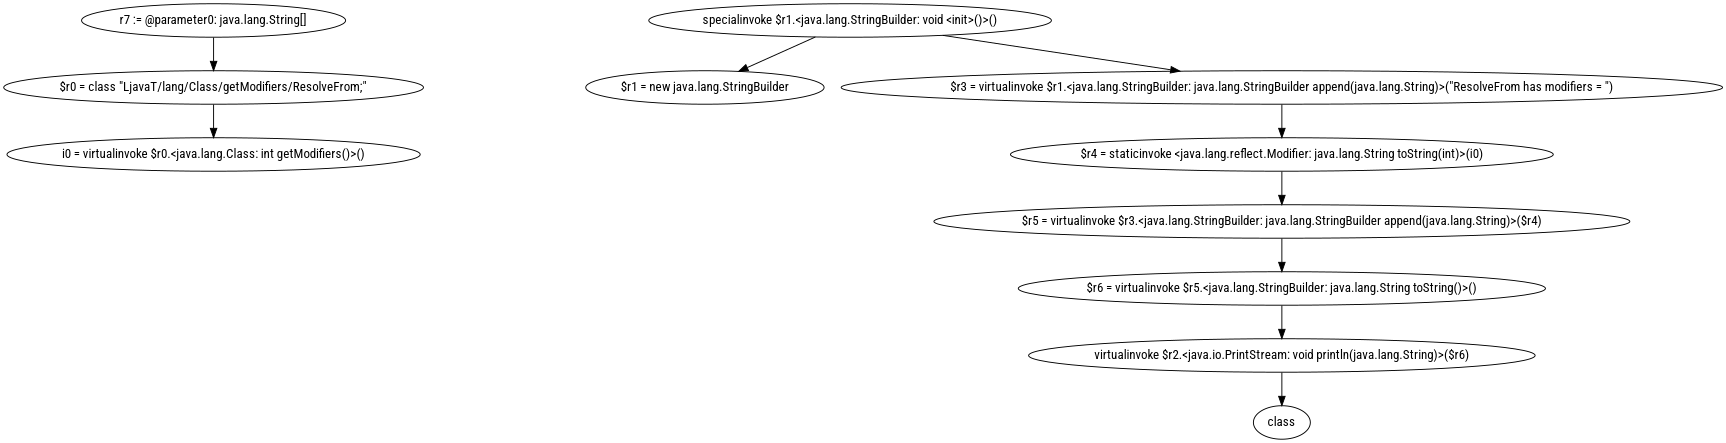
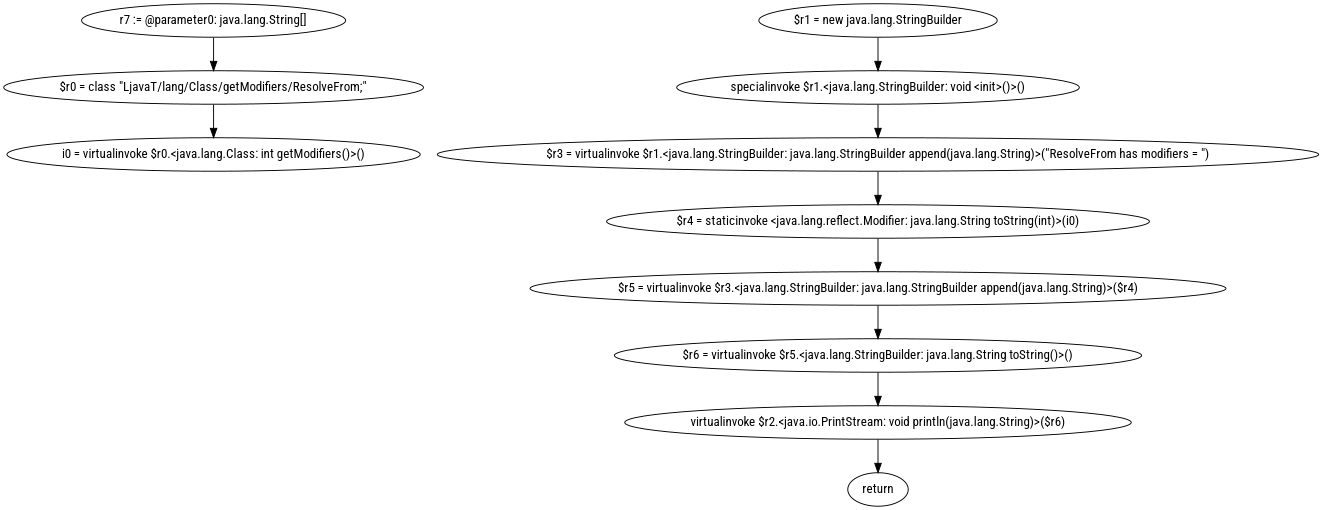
edge "specialinvoke $r1.<java.lang.StringBuilder: void <init>()>()" -> "$r1 = new java.lang.StringBuilder": reversed
node "class": label "class" -> "return"
